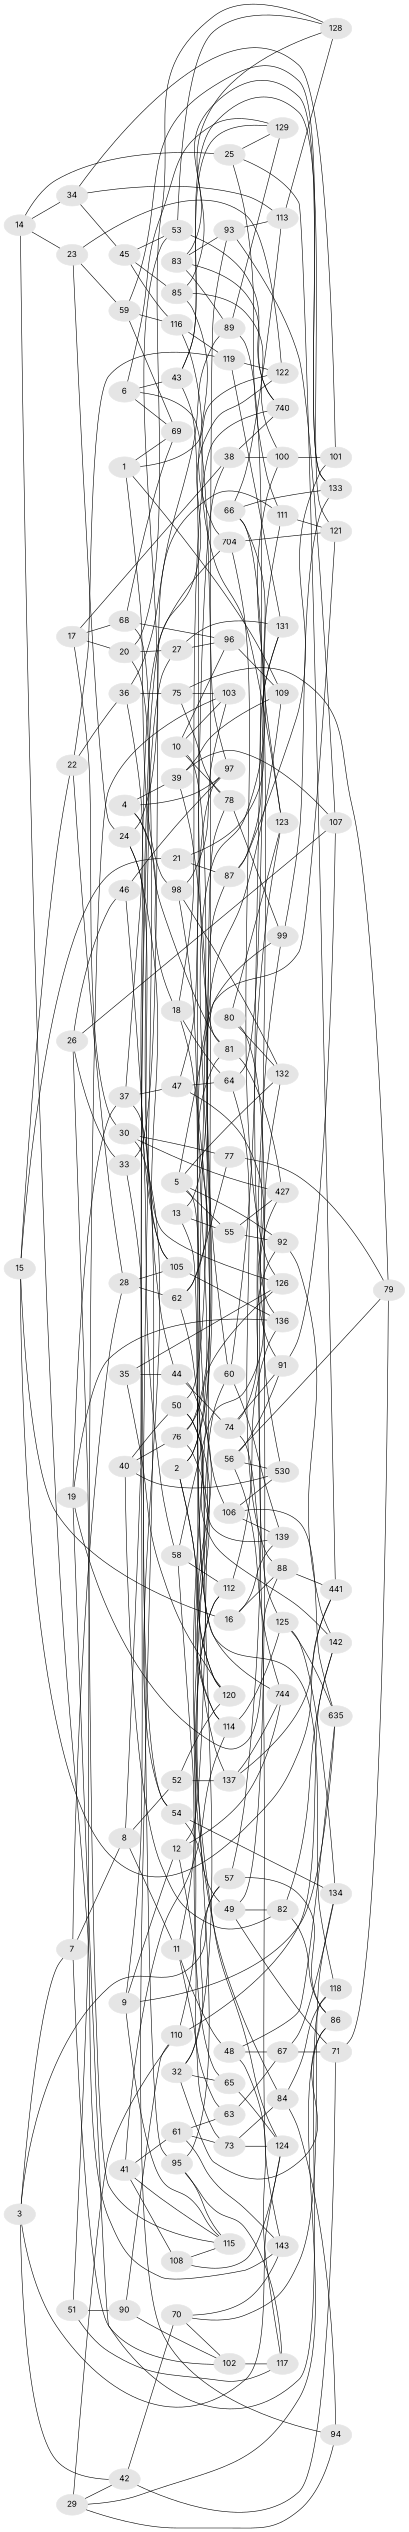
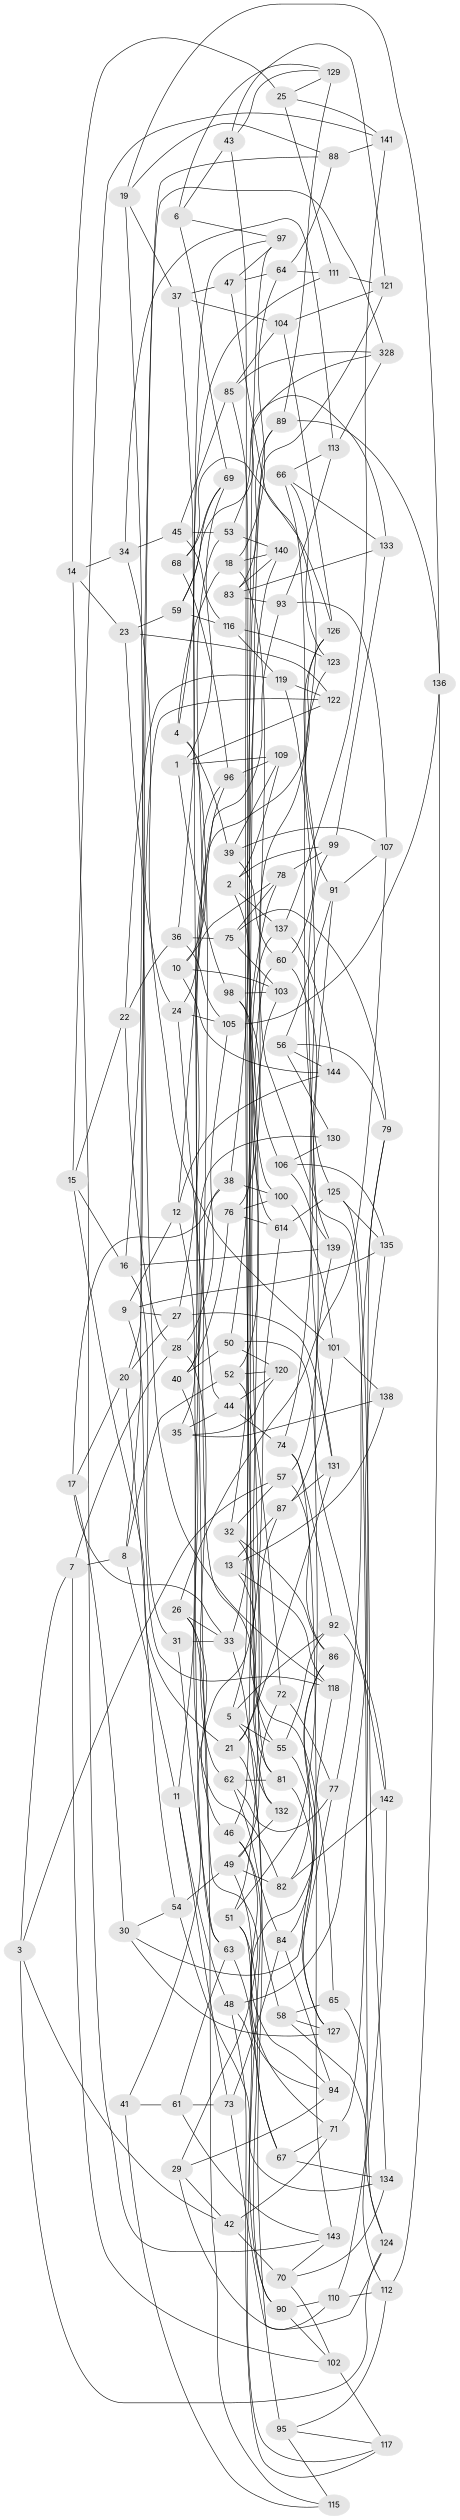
node "128": label "128" -> "328"
node "740": label "740" -> "140"
node "704": label "704" -> "104"
edge "68" -- "17": now "33" -- "17"
node "80": removed
node "427": label "427" -> "127"
edge "5" -- "139": now "51" -- "139"
node "138": added
node "530": label "530" -> "130"
node "441": label "441" -> "141"
node "31": added
node "72": added
node "744": label "744" -> "144"
node "635": label "635" -> "135"
node "114": label "114" -> "614"
edge "46" -- "94": added
edge "21" -- "90": added
edge "9" -- "115": now "9" -- "118"
node "108": removed
